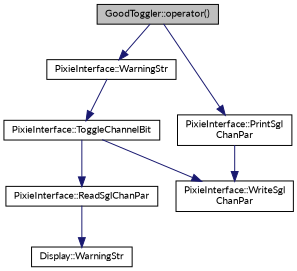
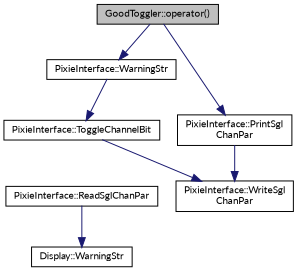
edge "PixieInterface::ToggleChannelBit" -> "PixieInterface::ReadSglChanPar": removed
